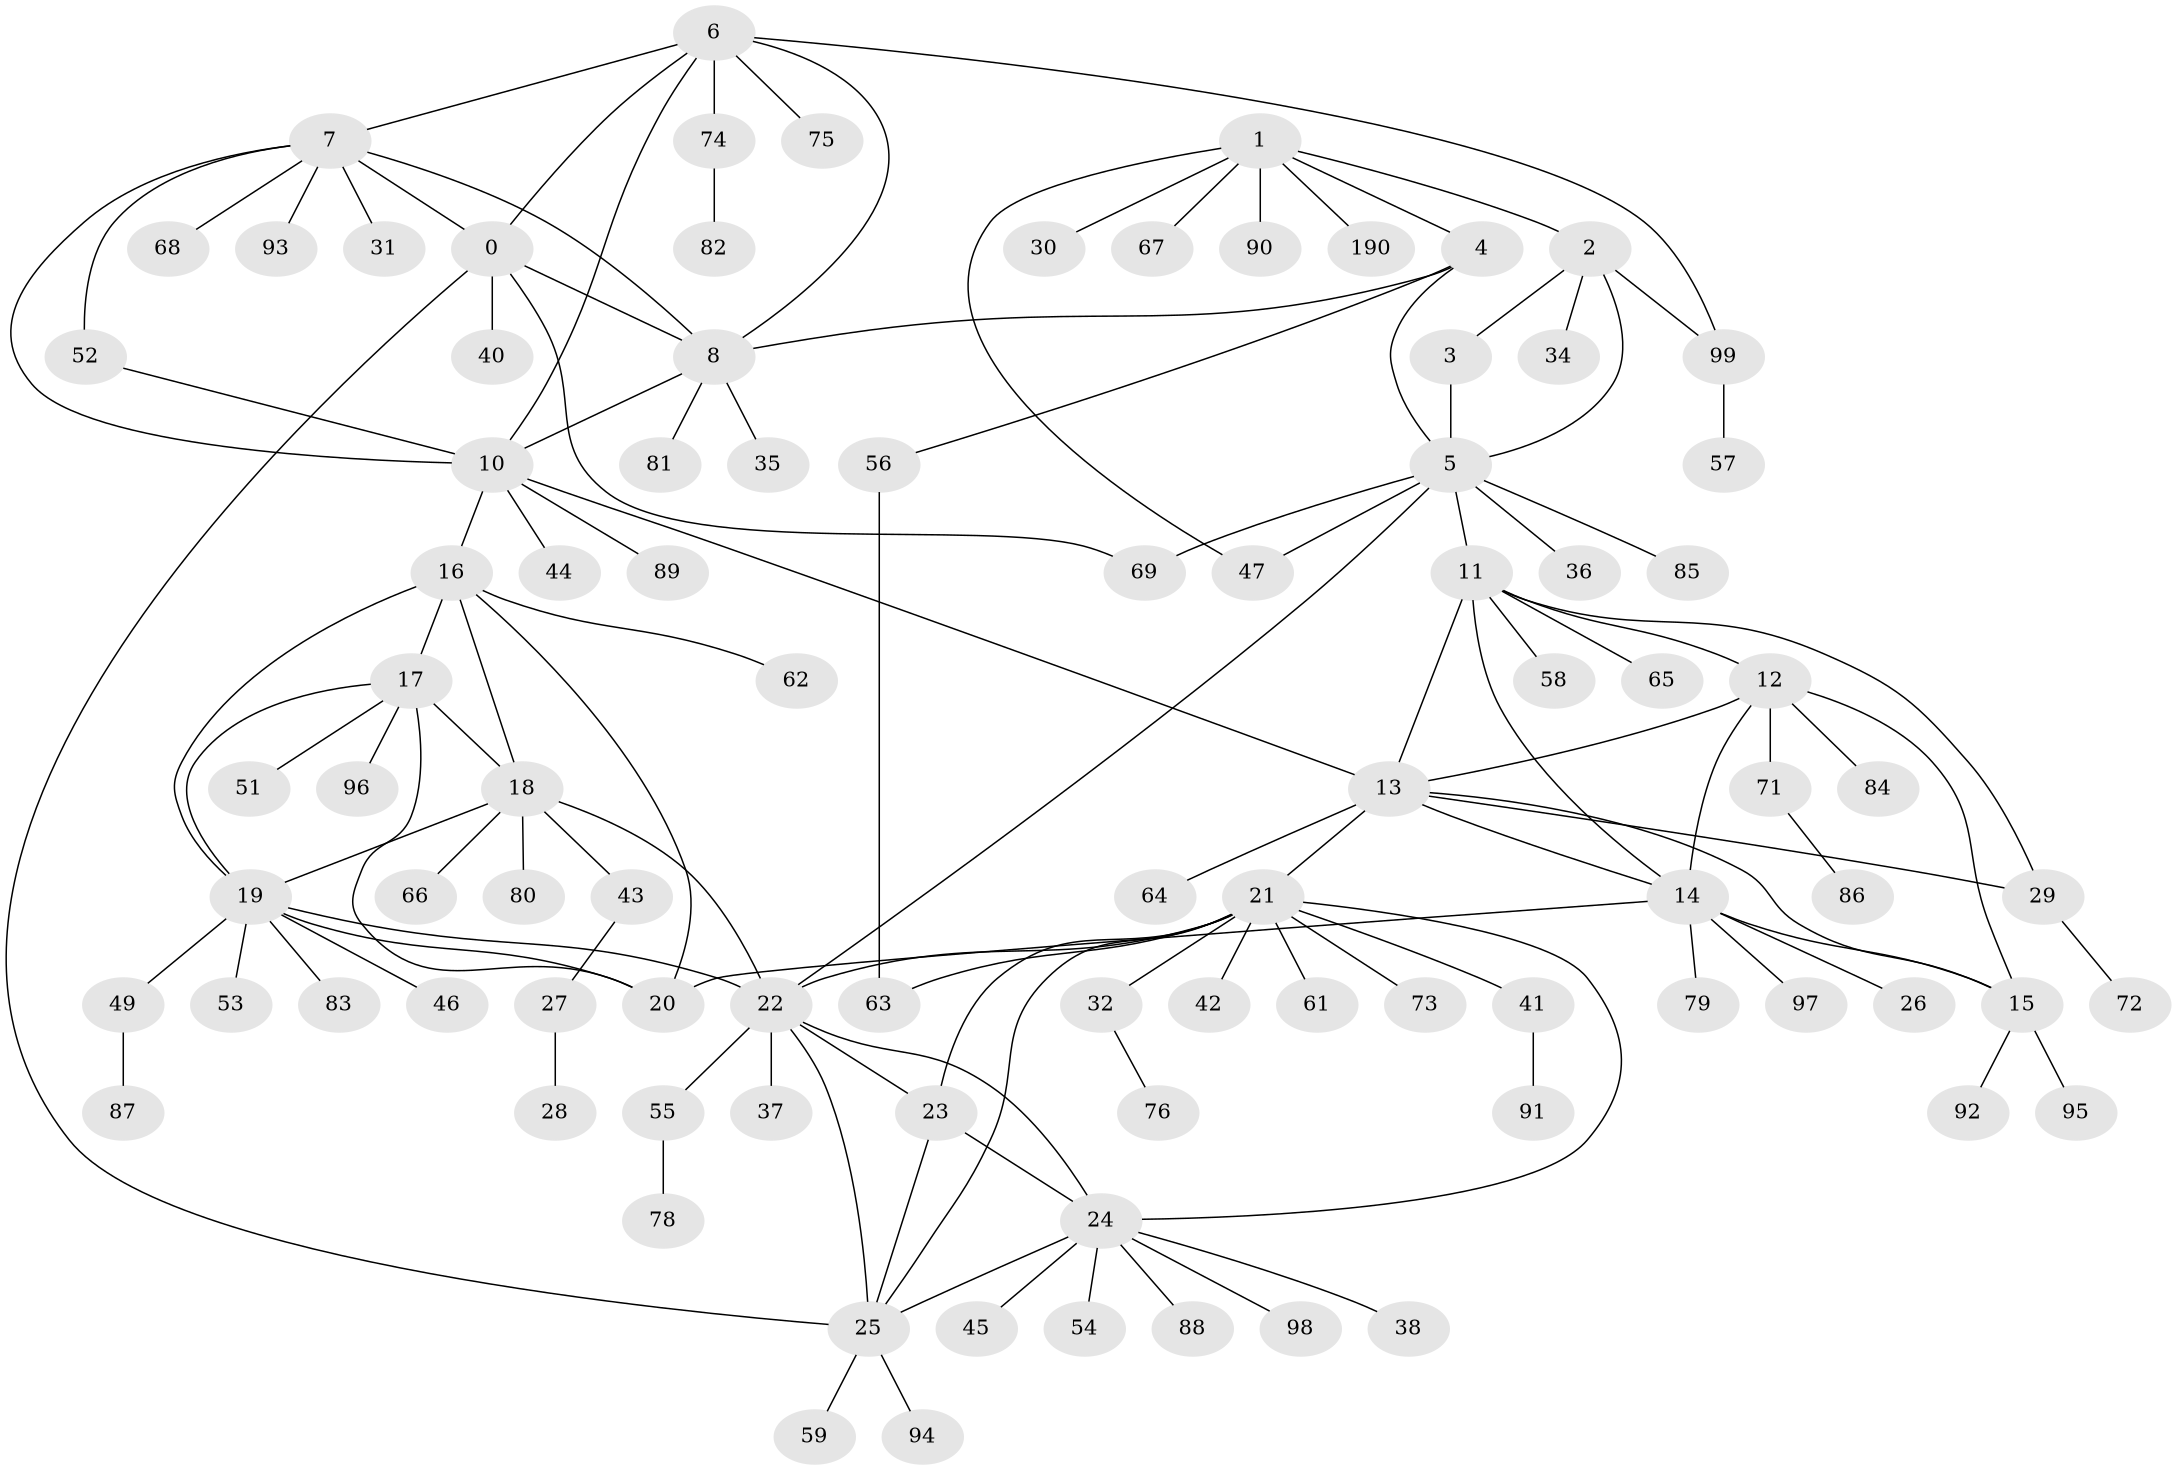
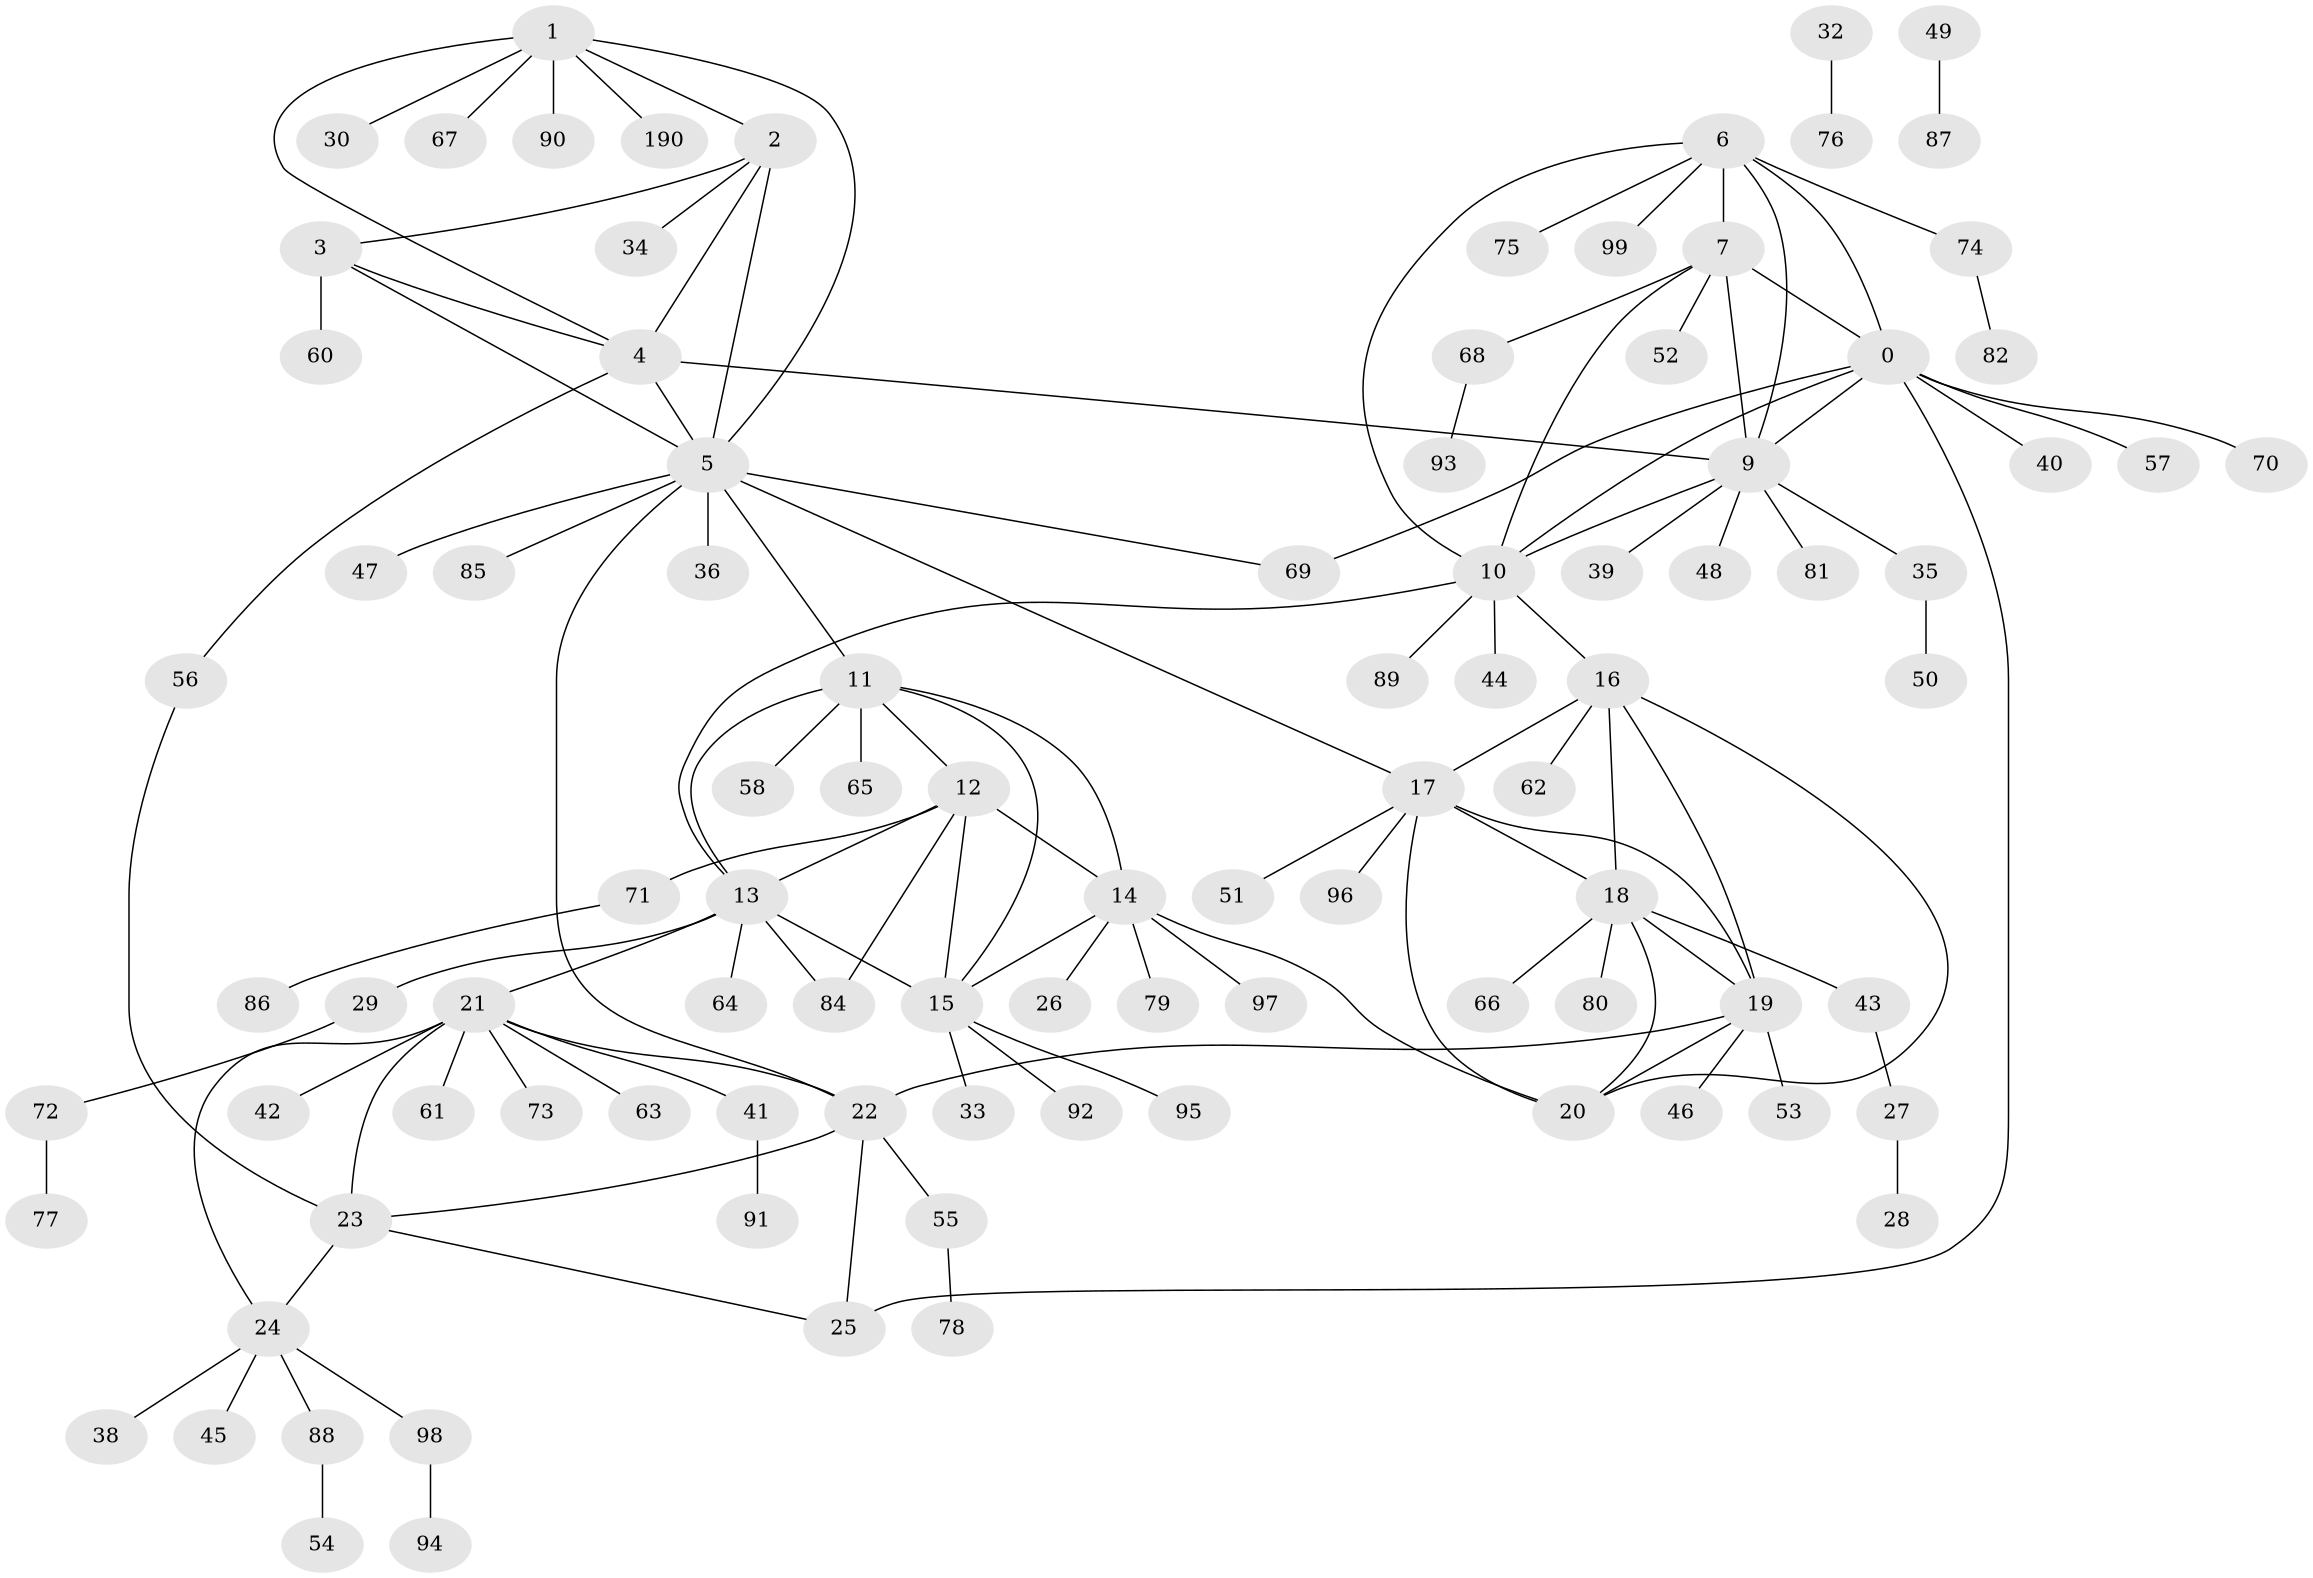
edge "7" -- "93": now "68" -- "93"
node "31": removed
edge "1" -- "47": now "1" -- "5"
edge "2" -- "99": now "2" -- "4"
edge "3" -- "4": added
node "60": added
node "8": label "8" -> "9"
edge "52" -- "10": now "0" -- "10"
edge "99" -- "57": now "0" -- "57"
node "70": added
node "39": added
node "48": added
edge "5" -- "17": added
edge "11" -- "29": now "11" -- "15"
node "50": added
edge "56" -- "63": now "56" -- "23"
edge "13" -- "14": now "13" -- "84"
edge "18" -- "22": now "18" -- "20"
edge "19" -- "49": removed
edge "21" -- "32": removed
node "83": removed
edge "21" -- "25": removed
edge "22" -- "24": removed
node "37": removed
node "33": added
node "77": added
edge "24" -- "25": removed
edge "24" -- "54": now "88" -- "54"
edge "25" -- "94": now "98" -- "94"
node "59": removed
